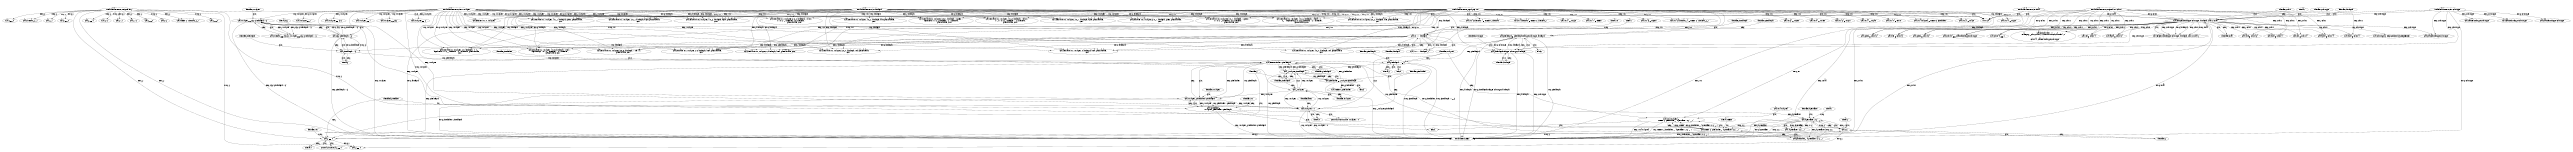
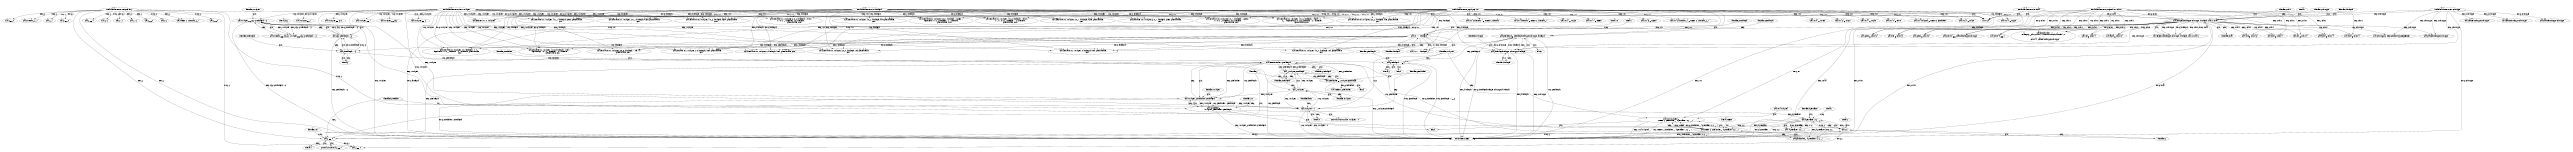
edge "(MethodParameterIn,png_bytep row)" -> "(Call,row[3] = 0x67U)": label "AST: row" -> "DDG: row"
edge "(MethodParameterIn,int color_type)" -> "(Call,color_type & PNG_COLOR_MASK_PALETTE)": added, label "DDG: color_type"
node "(Call,row[6] = 0xCDU)": removed
edge "(Call,pixel_depth >>= 3)" -> "(Call,--rowbytes/pixel_depth)": removed, label "DDG: pixel_depth"
